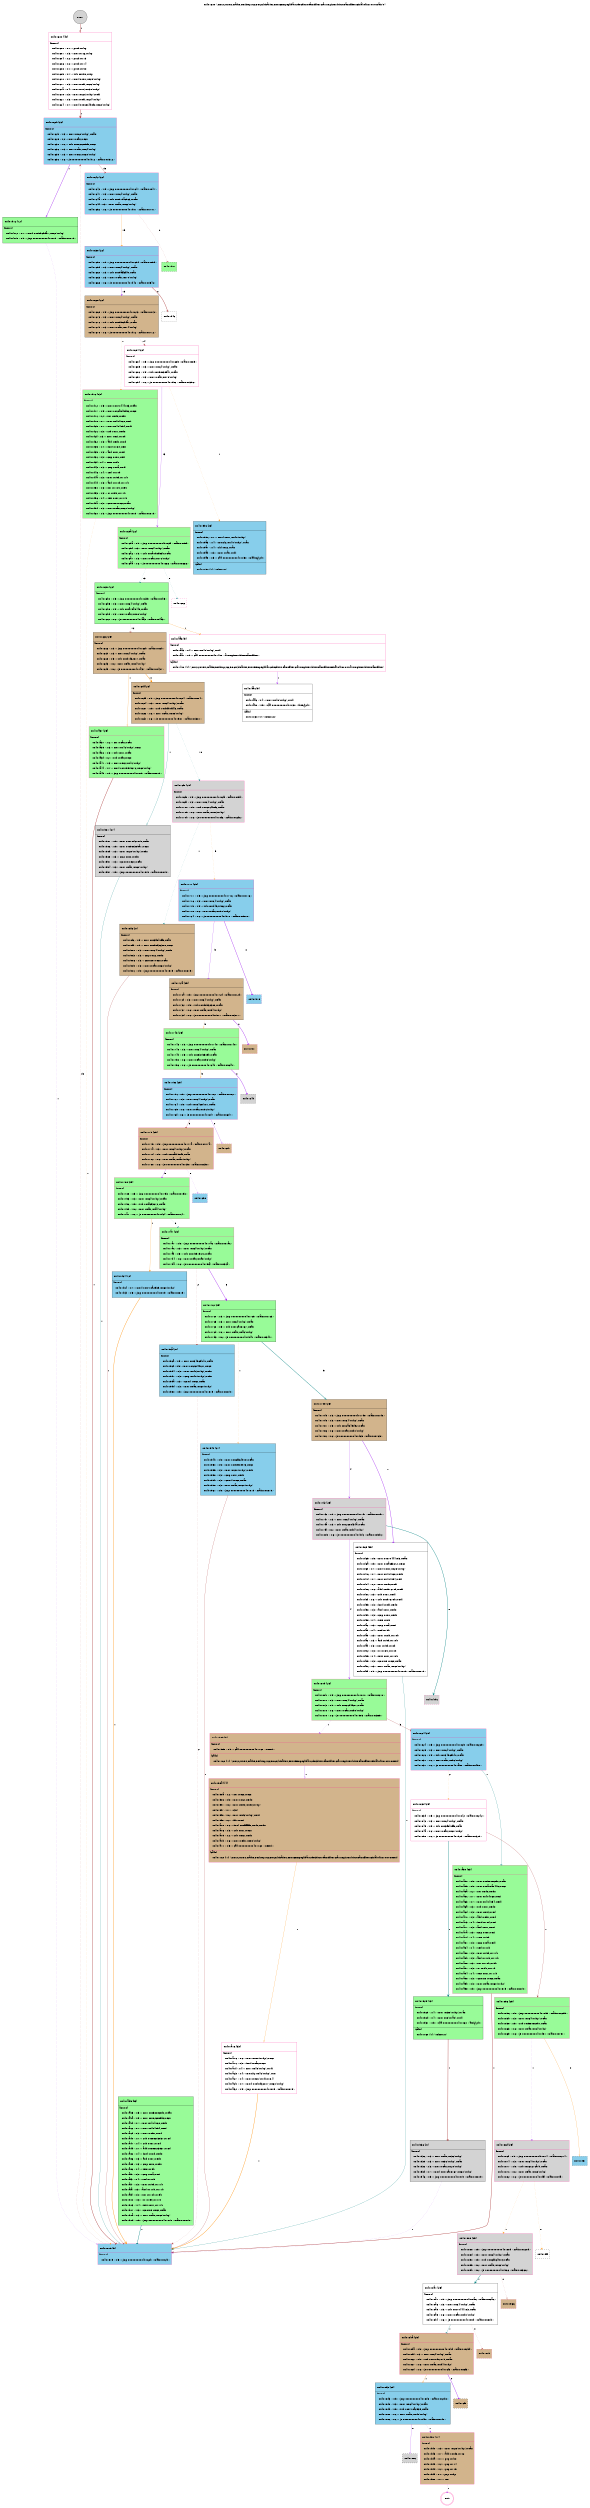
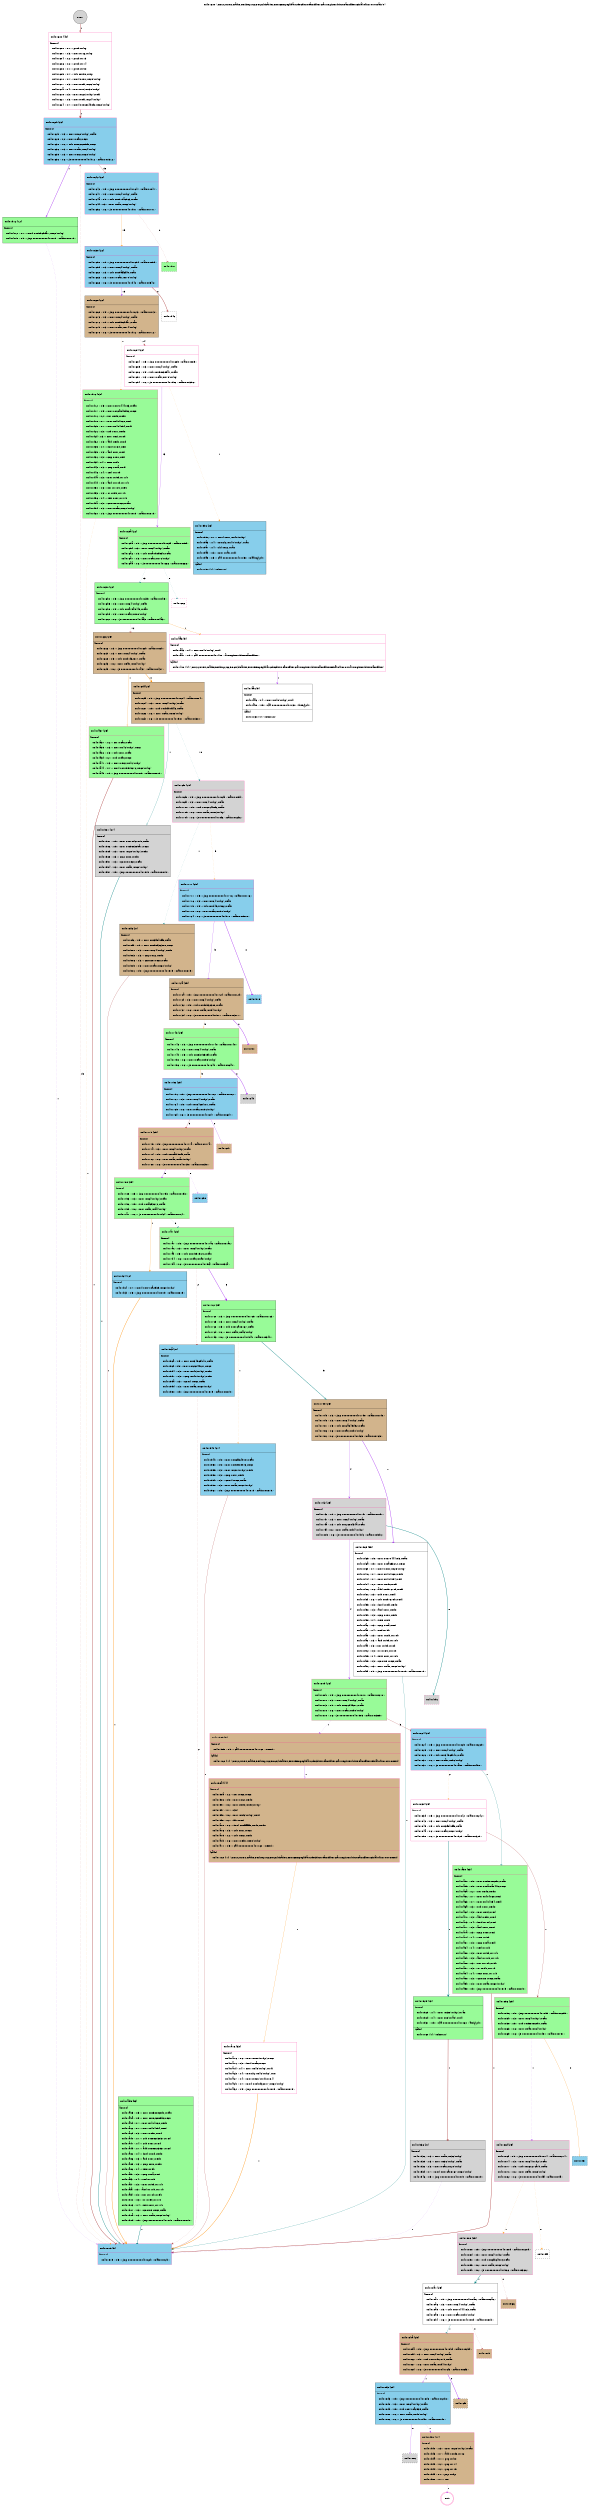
edge "0x401981 [27]" -> "0x401e19 [5]": style solid -> bold
edge "0x4018ba [25]" -> "0x4018d3 [25]": color darkorange -> purple
